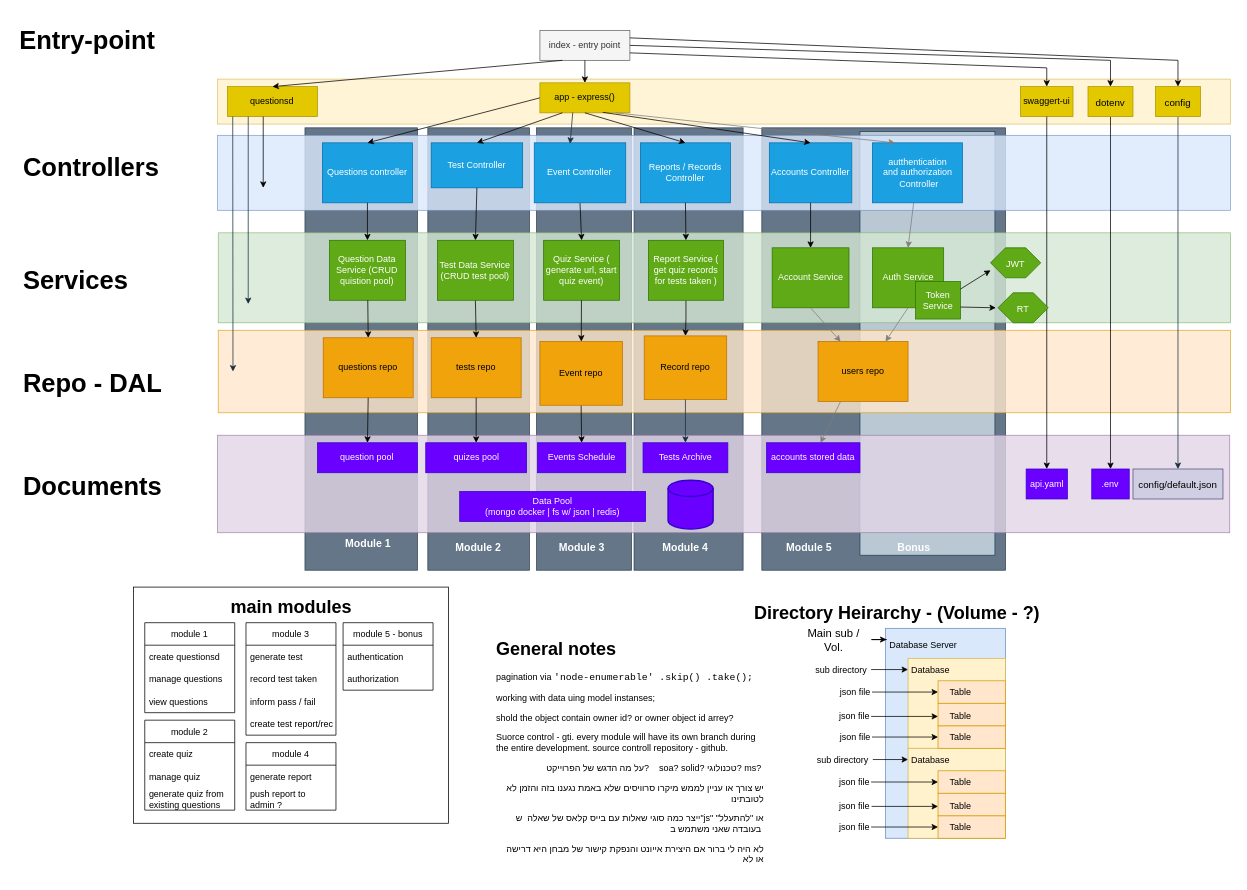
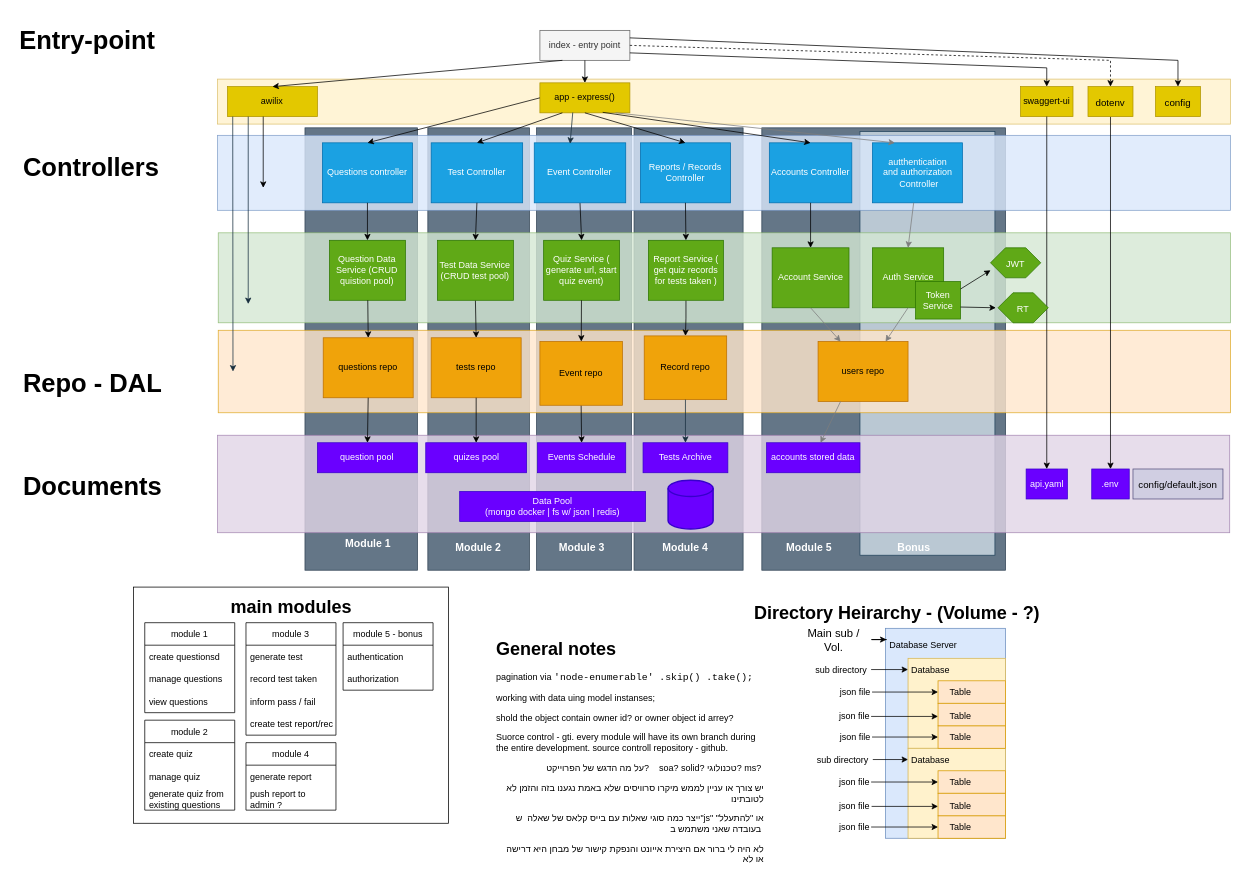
edge "index - entry point" -> "dotenv": style solid -> dashed
node "questionsd": label "questionsd" -> "awilix"
node "Test Controller": size 92x45 -> 92x60
node "Services": removed
edge "config" -> "config/default.json": removed
